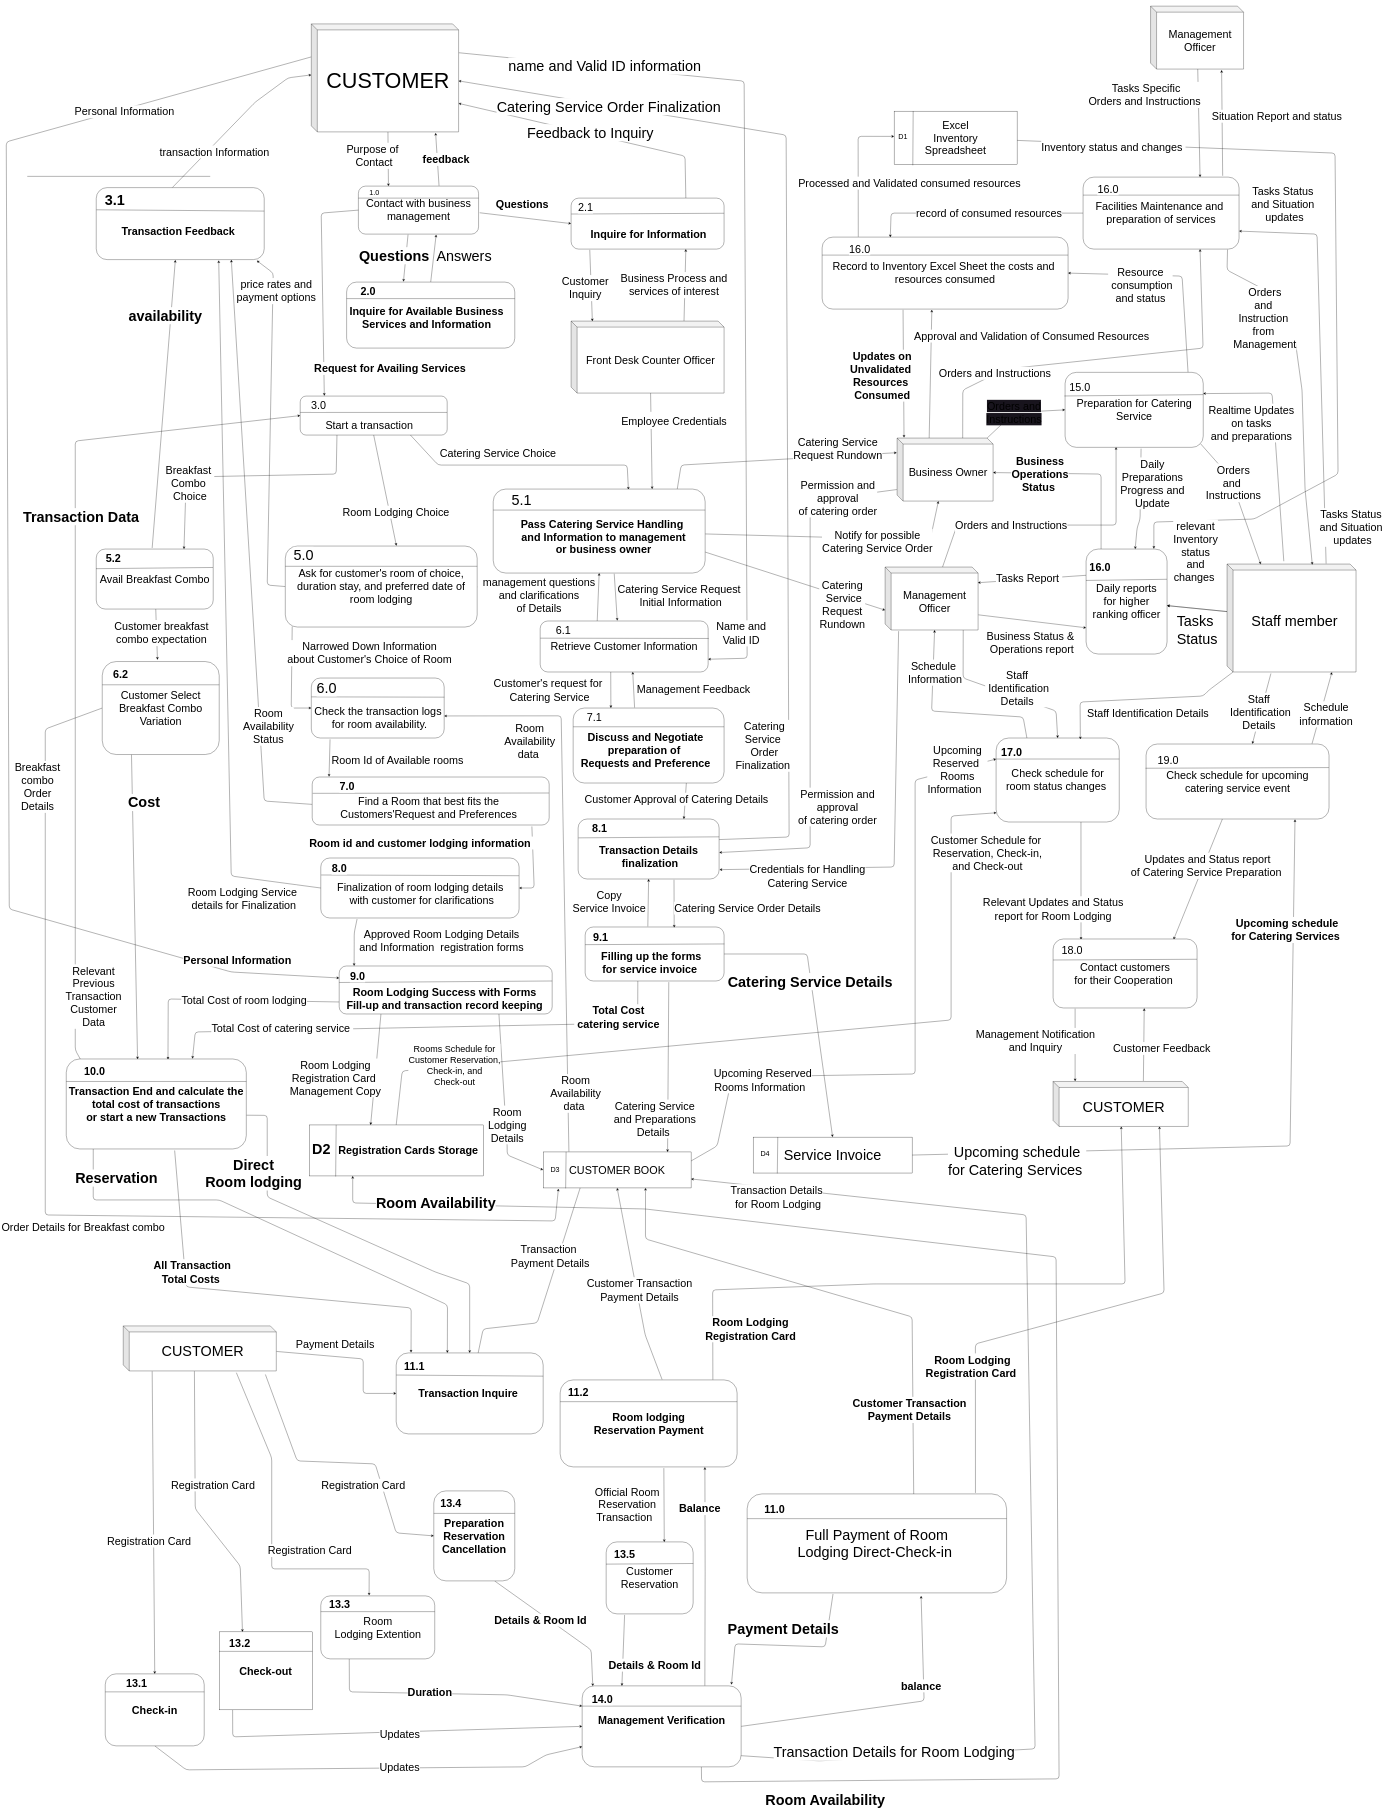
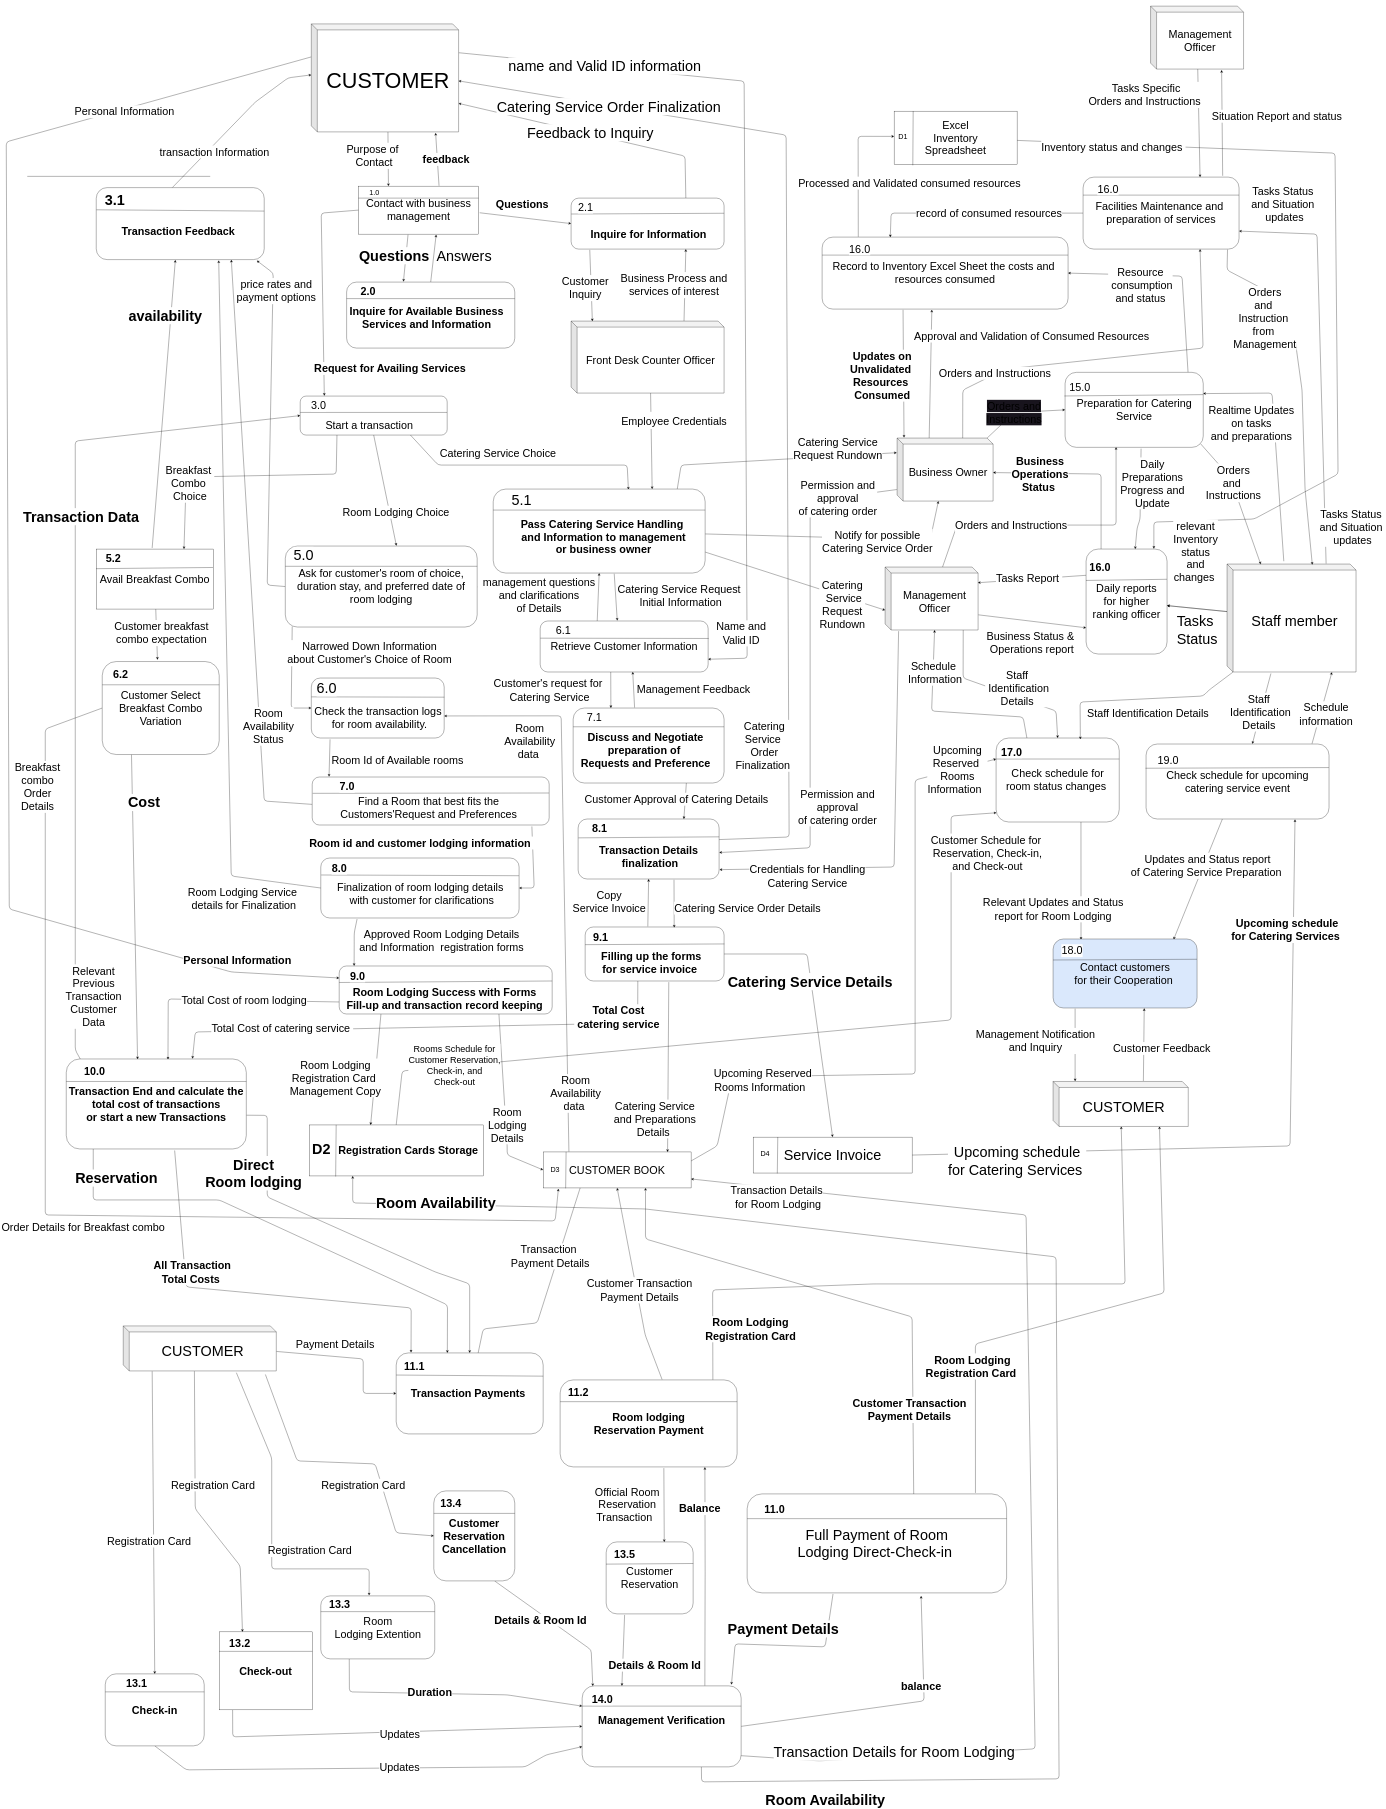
node "Contact with business management": shape rounded rectangle -> rectangle
node "Avail Breakfast Combo": shape rounded rectangle -> rectangle
node "Contact customers for their Cooperation": fillcolor #ffffff -> #dae8fc
node "Transaction Inquire": label "Transaction Inquire" -> "Transaction Payments"
node "Preparation Reservation Cancellation": label "Preparation Reservation Cancellation" -> "Customer Reservation Cancellation"
